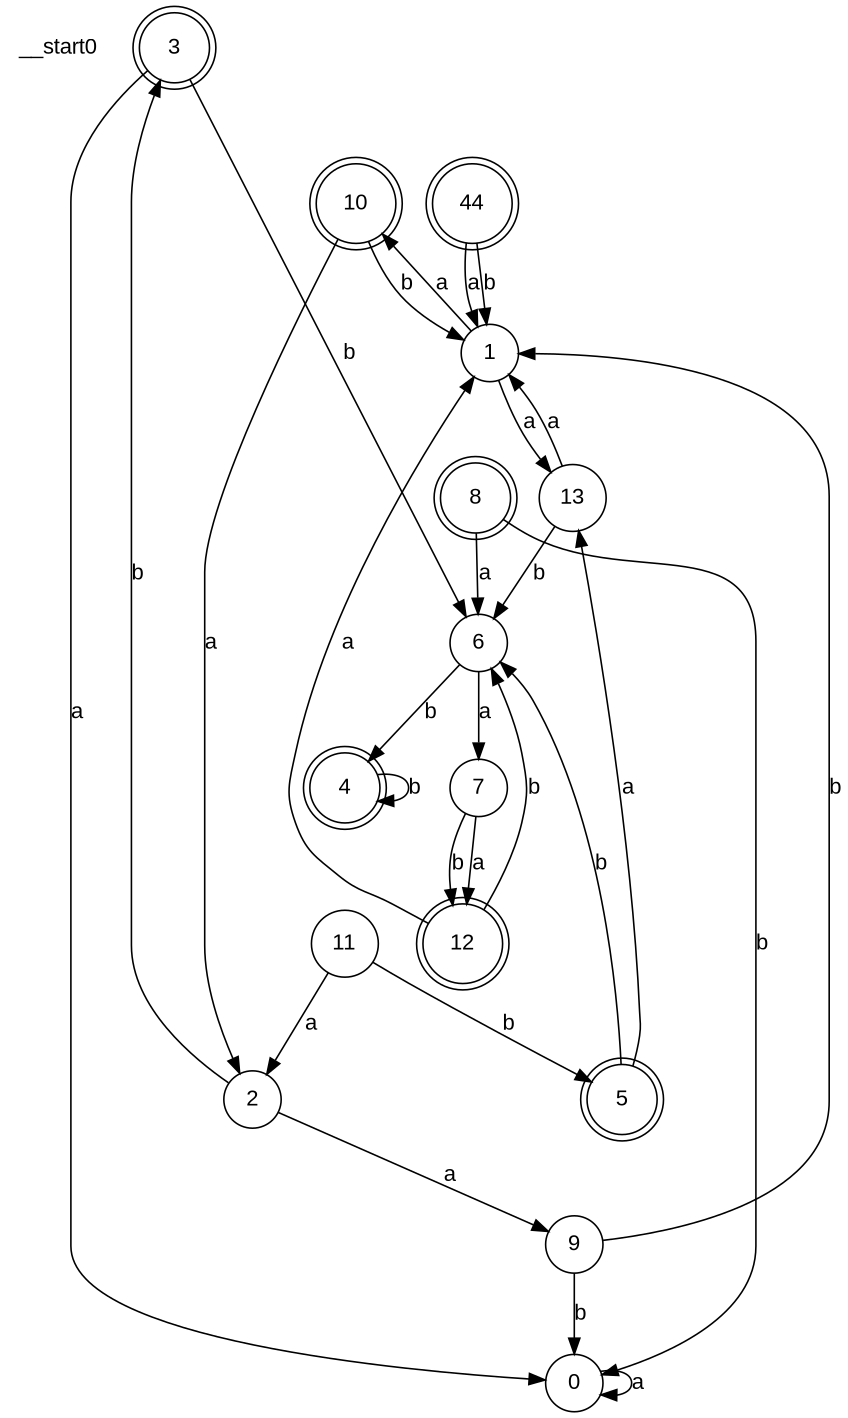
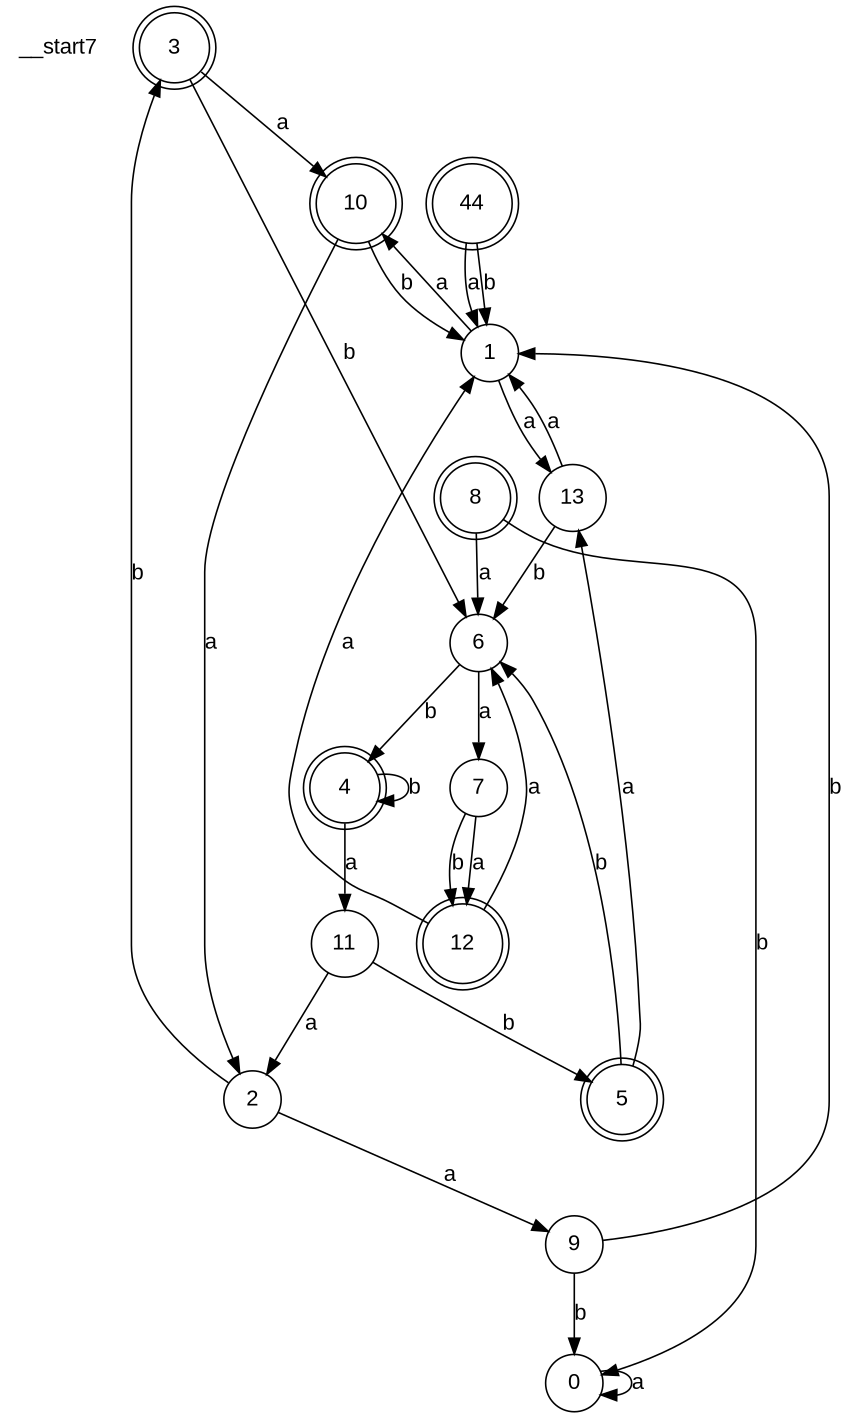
node "__start0": label "__start0" -> "__start7"
edge "12" -> "6": label "b" -> "a"
edge "4" -> "11": added, label "a"
edge "3" -> "0": now "3" -> "10"
